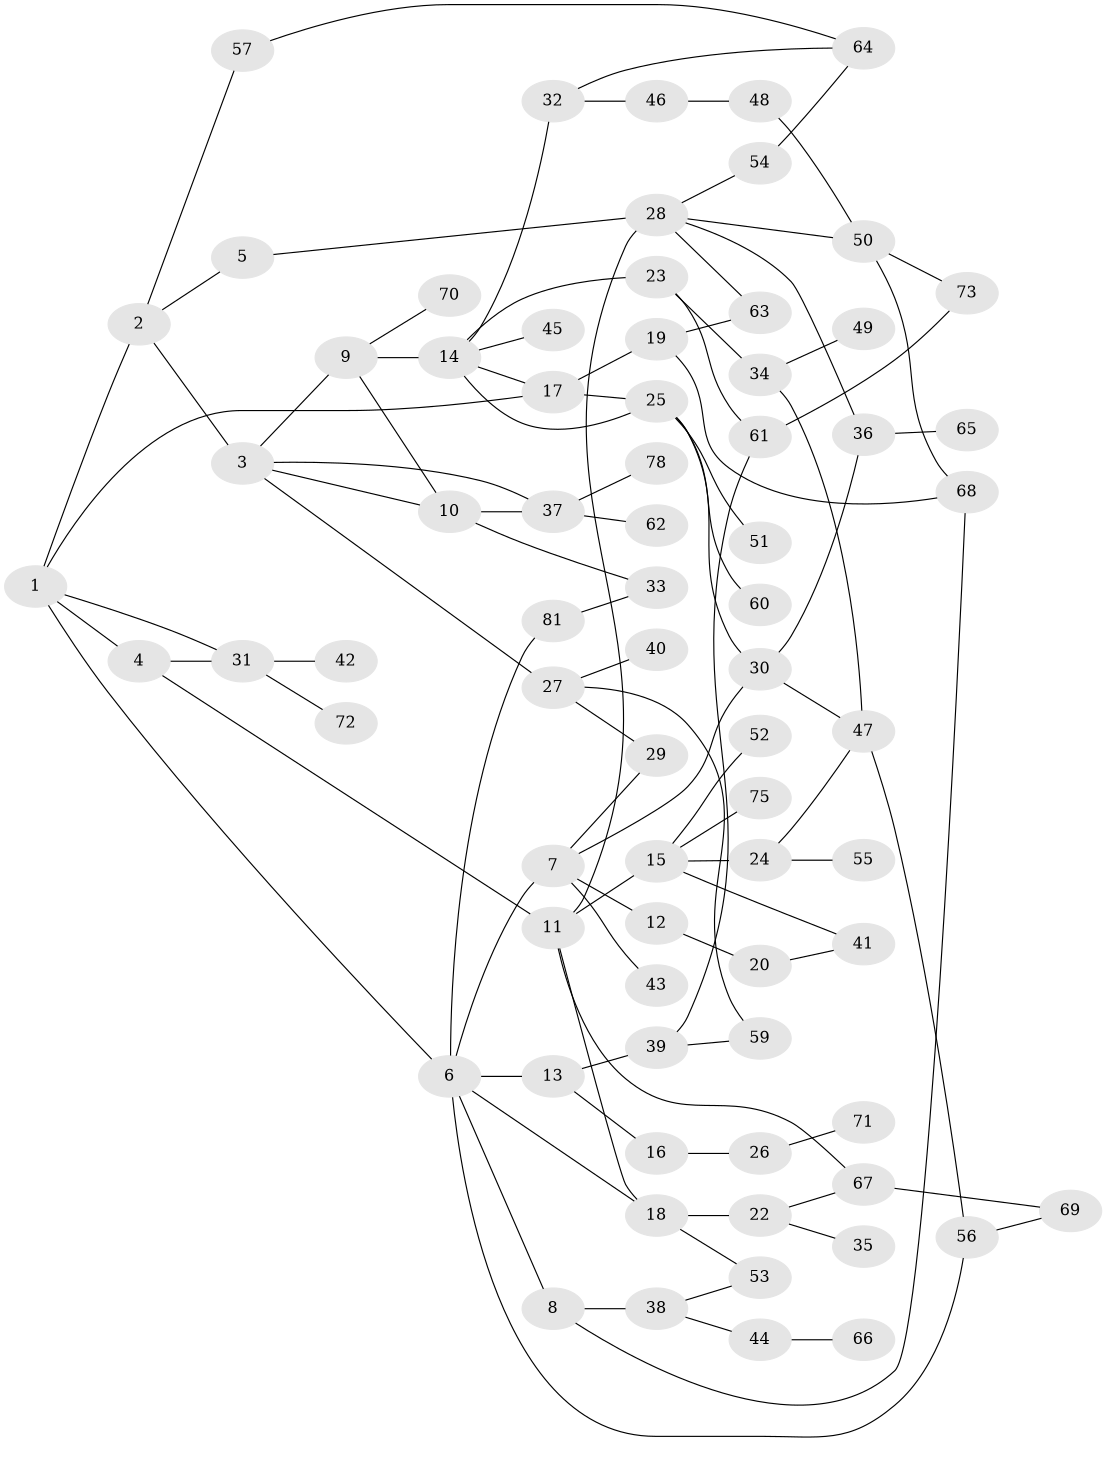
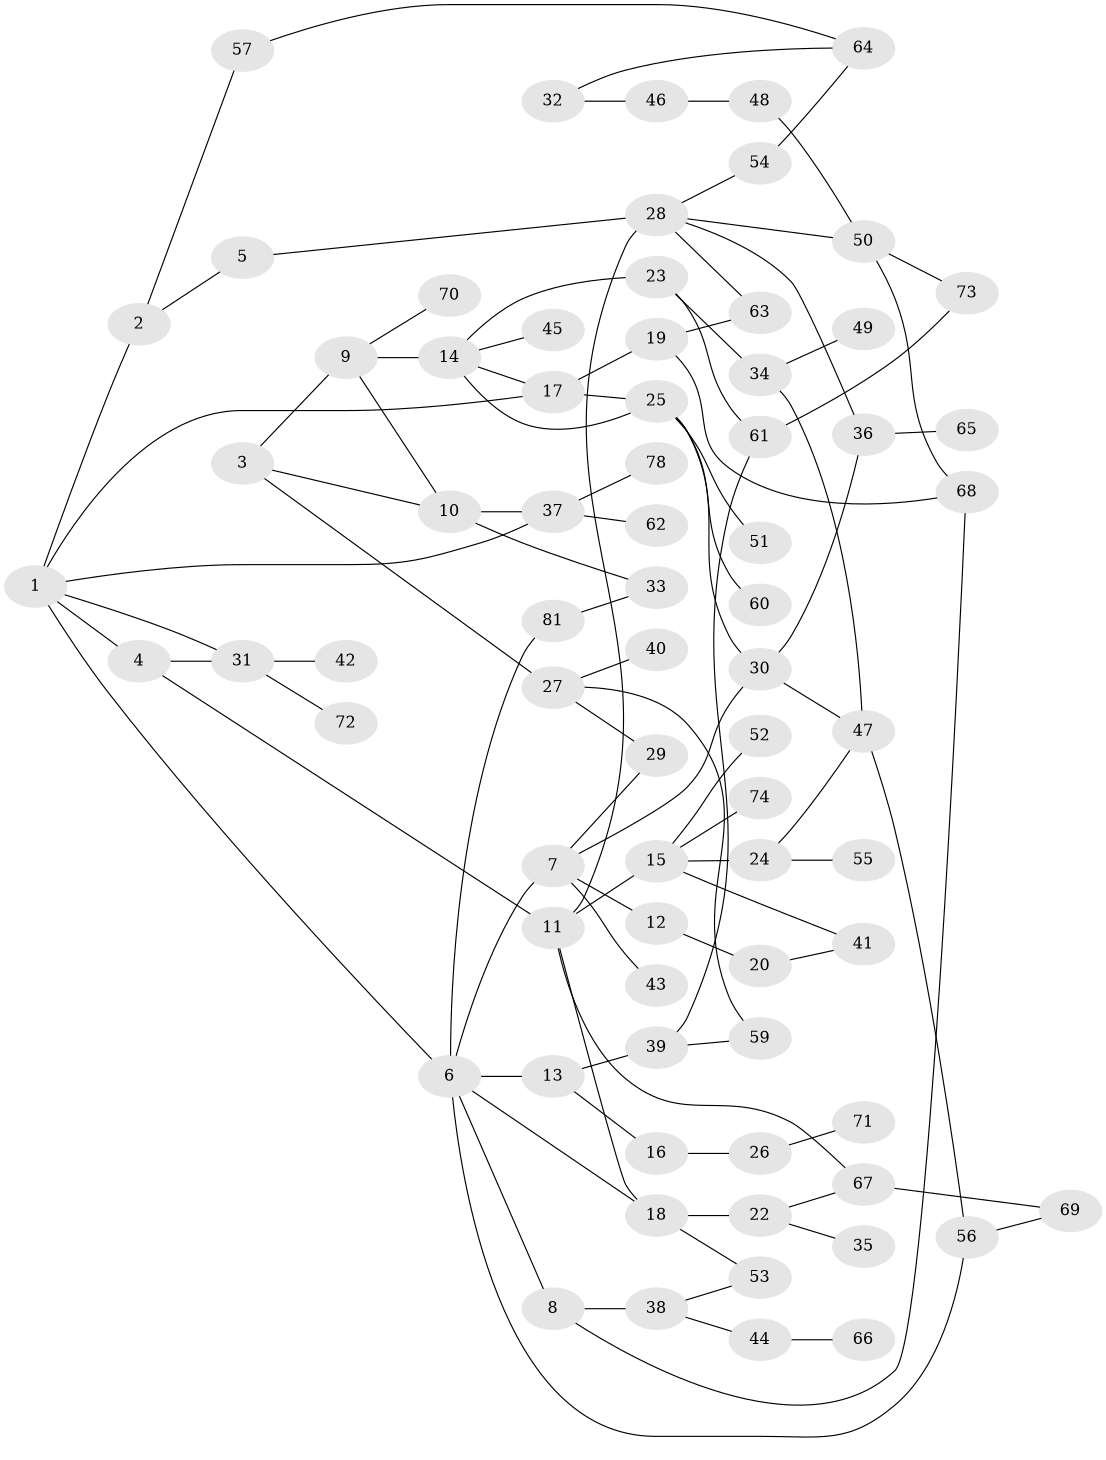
edge "32" -- "14": removed
edge "2" -- "3": removed
edge "3" -- "37": now "1" -- "37"
node "75": label "75" -> "74"
